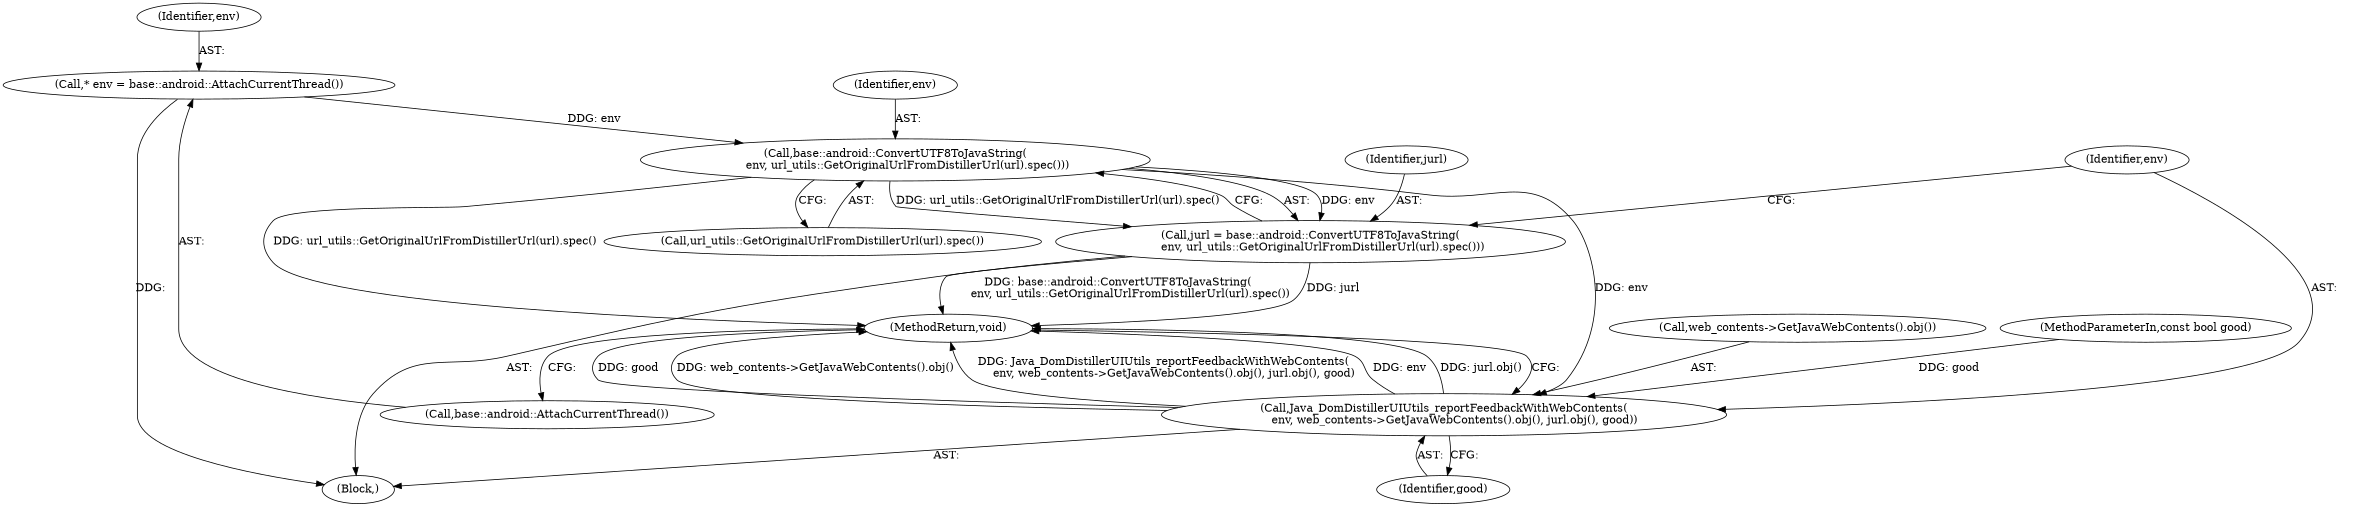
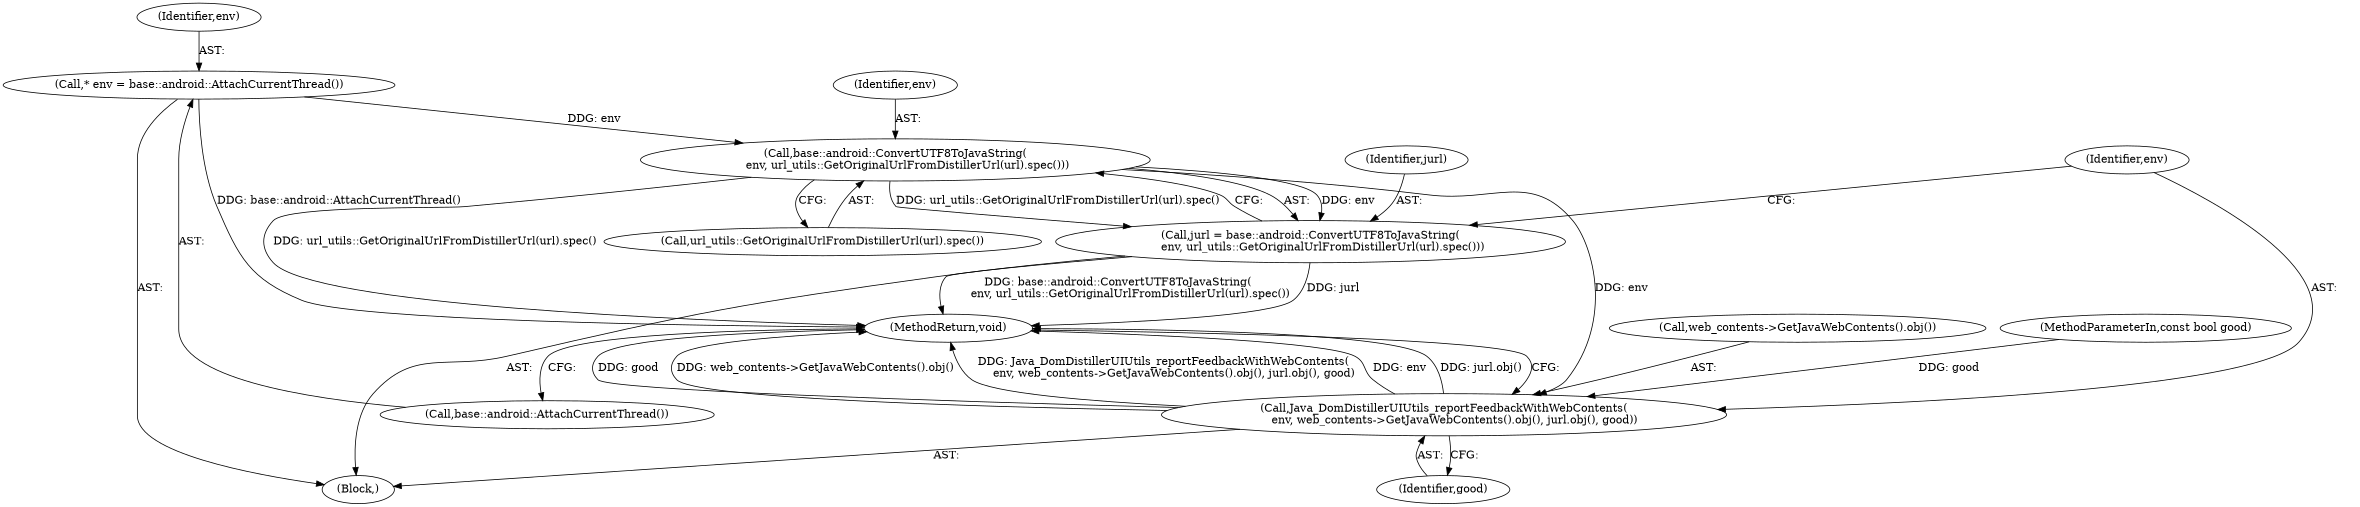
edge "(Call,* env = base::android::AttachCurrentThread())" -> "(Block,)": label "DDG: " -> "AST: "
edge "(Call,* env = base::android::AttachCurrentThread())" -> "(MethodReturn,void)": added, label "DDG: base::android::AttachCurrentThread()"
